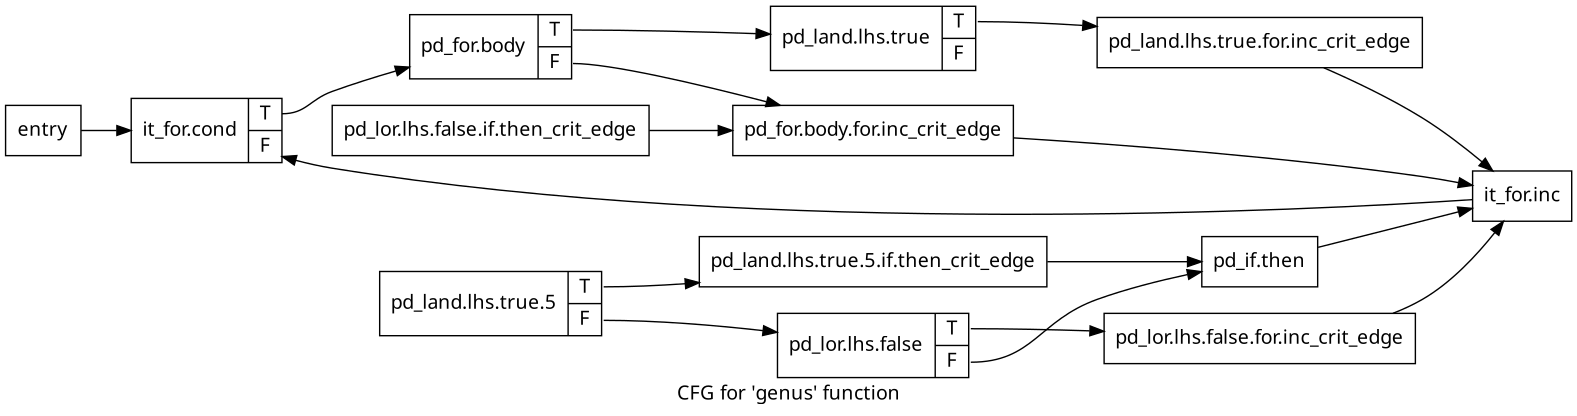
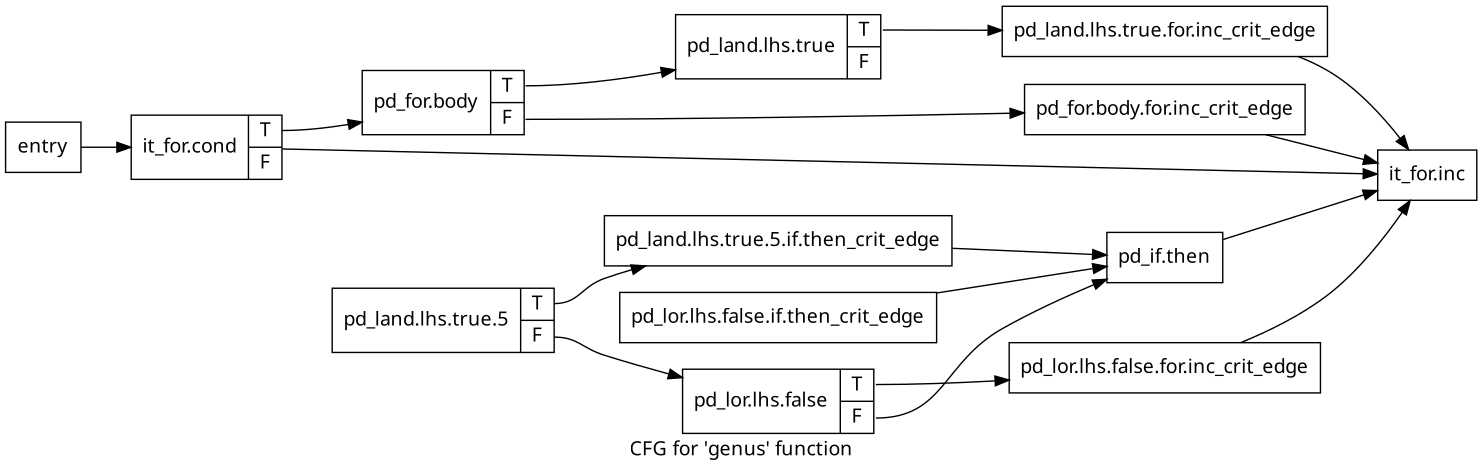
edge "pd_lor.lhs.false.if.then_crit_edge" -> "pd_for.body.for.inc_crit_edge": now "pd_lor.lhs.false.if.then_crit_edge" -> "pd_if.then"
edge "it_for.inc" -> "it_for.cond": reversed
